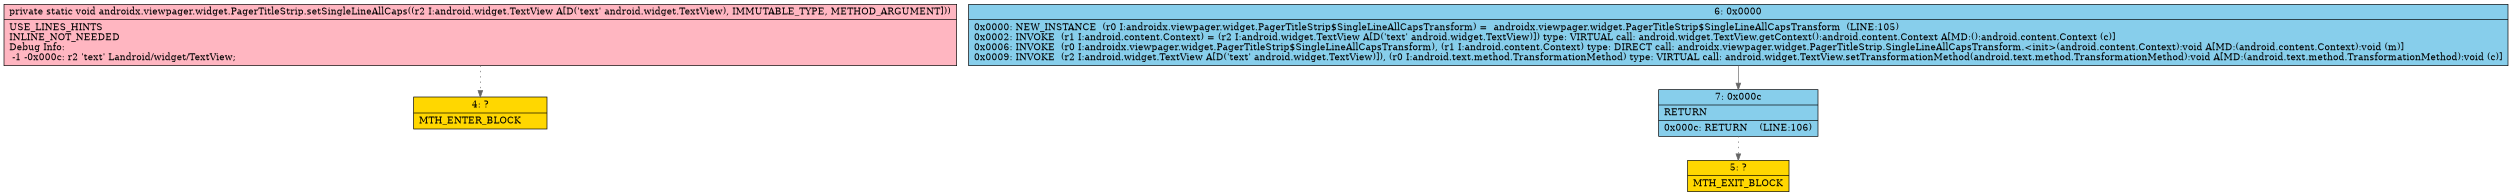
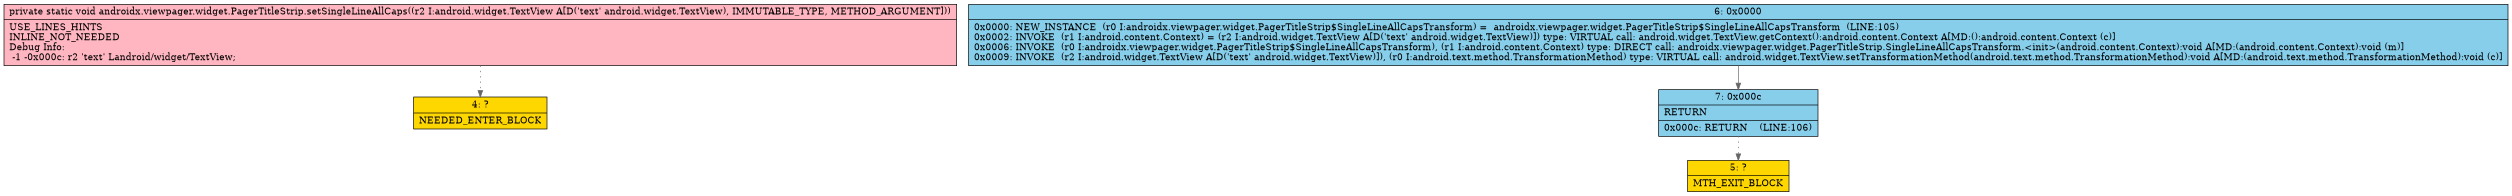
node "4: ?": text "MTH_ENTER_BLOCK" -> "NEEDED_ENTER_BLOCK"
